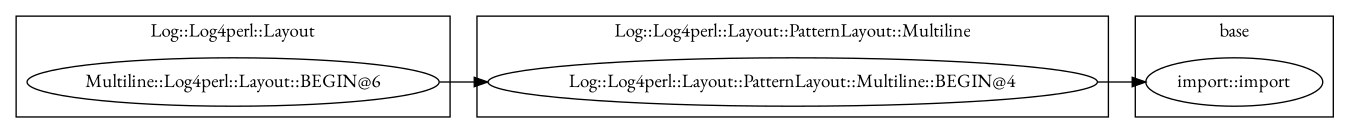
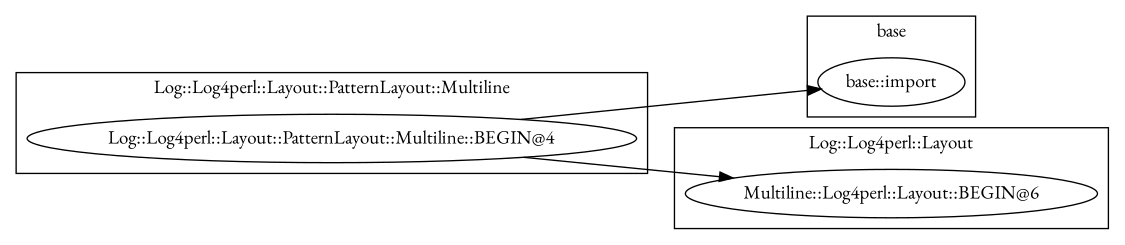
edge "Multiline::Log4perl::Layout::BEGIN@6" -> "Log::Log4perl::Layout::PatternLayout::Multiline::BEGIN@4": reversed
node "import::import": label "import::import" -> "base::import"
